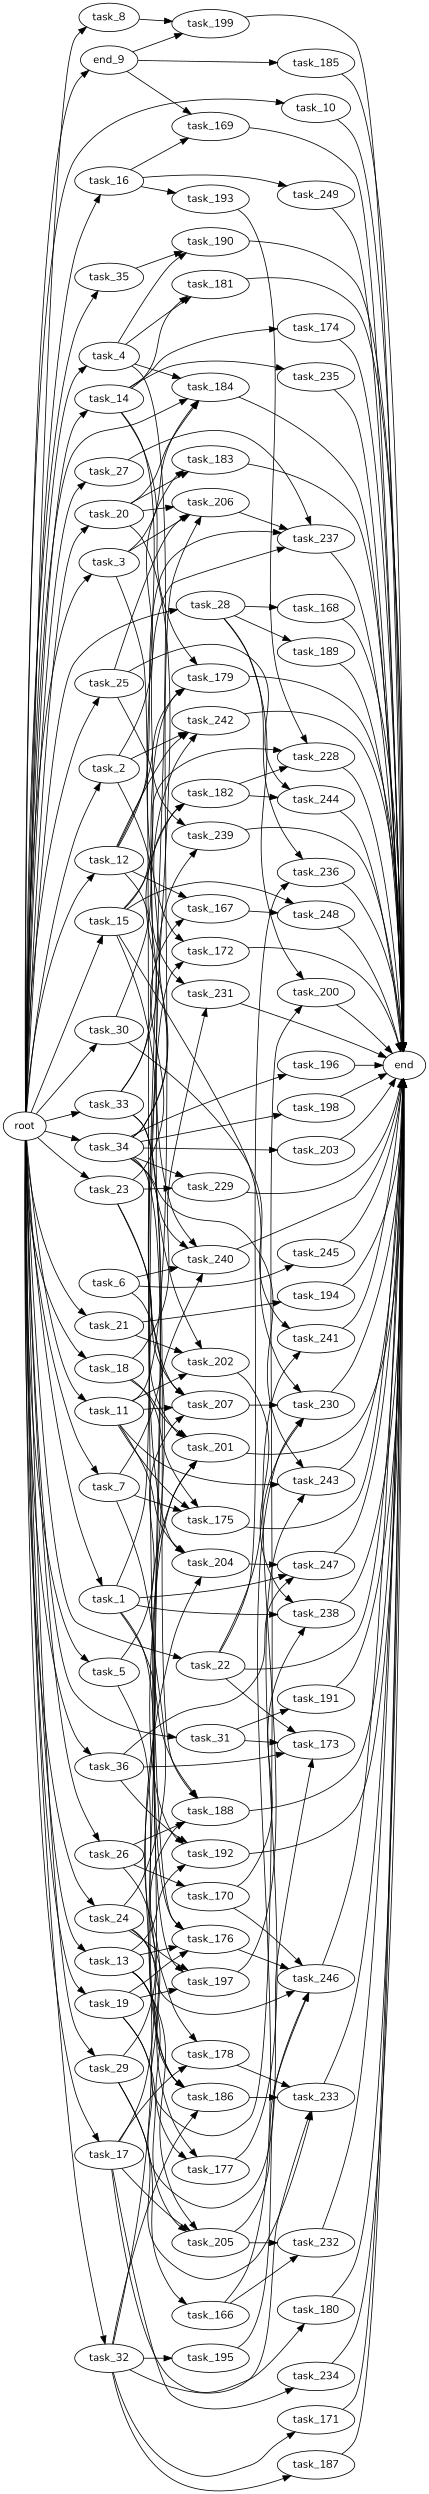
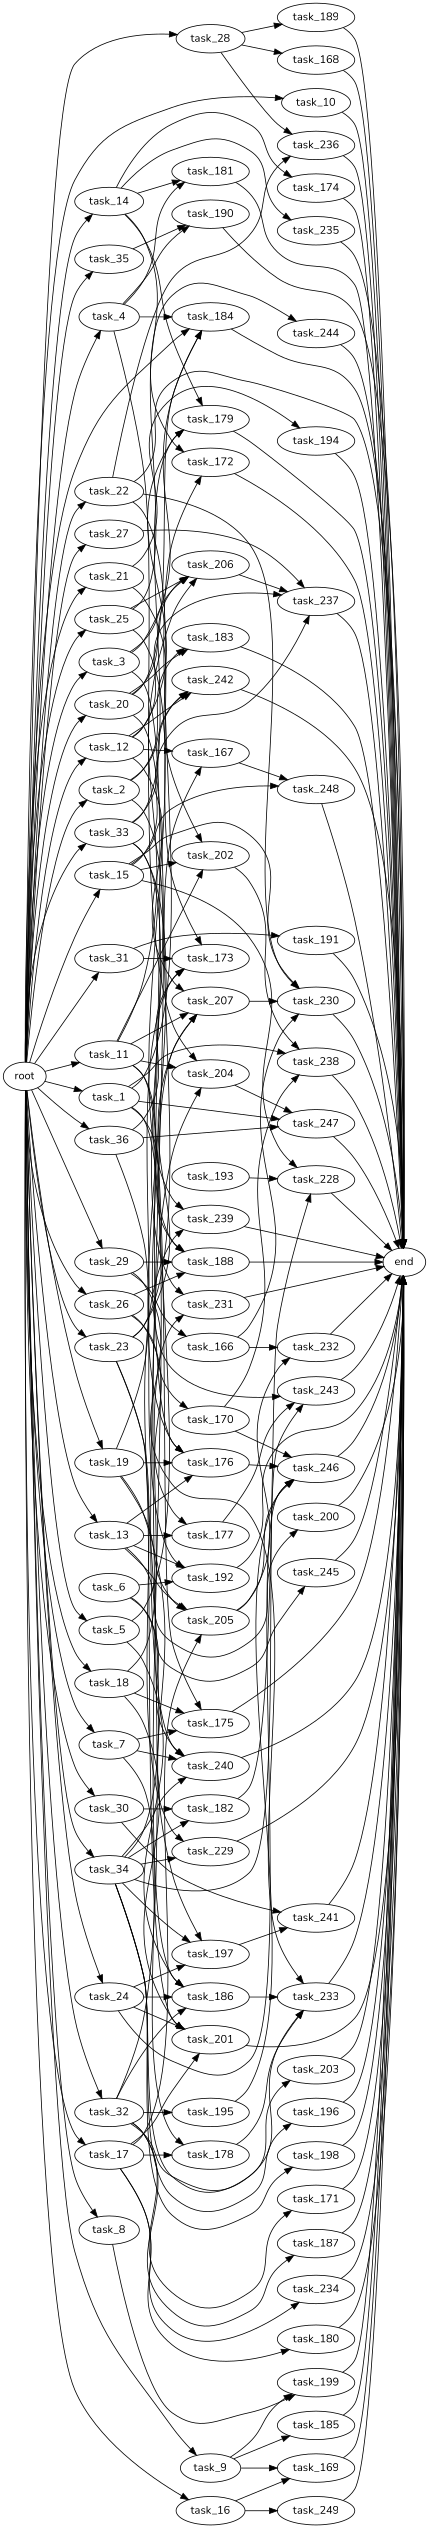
node "end_9": label "end_9" -> "task_9"
edge "task_16" -> "task_193": removed
edge "task_182" -> "task_244": removed
edge "task_28" -> "task_200": removed
